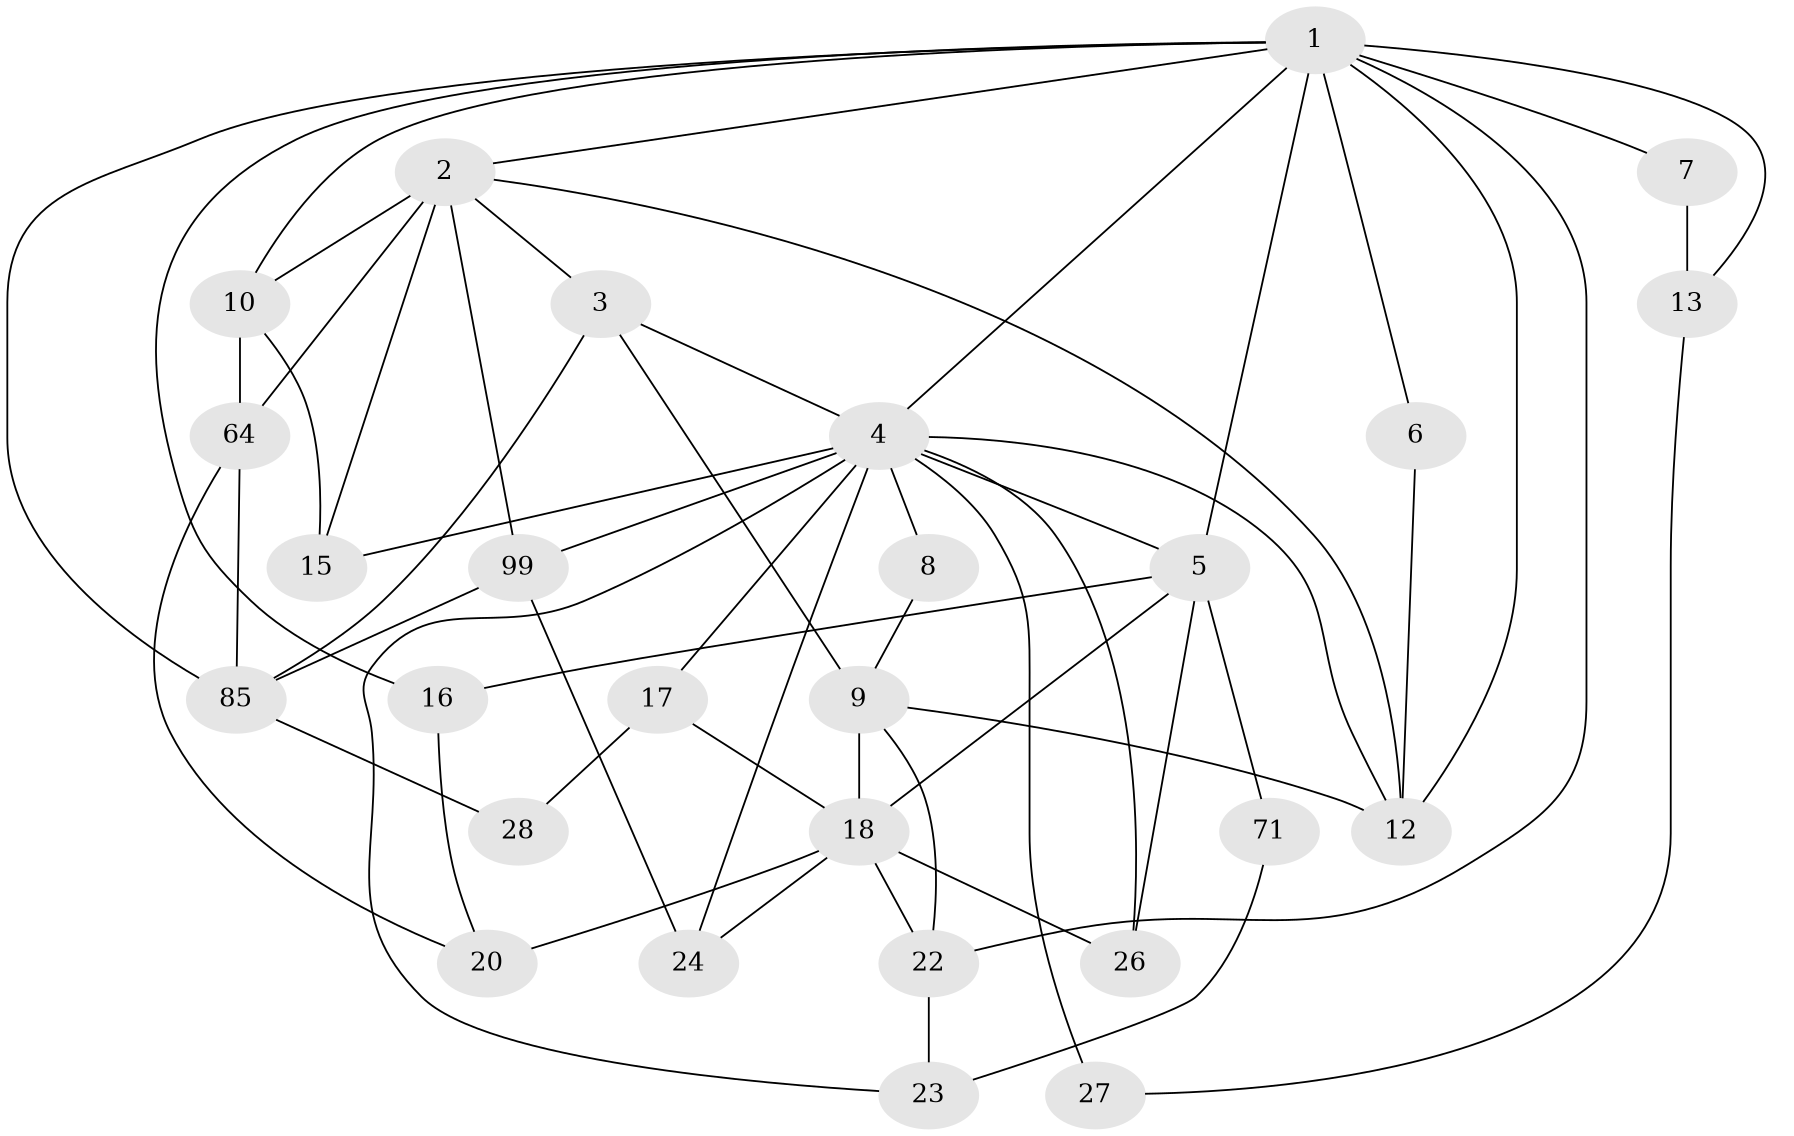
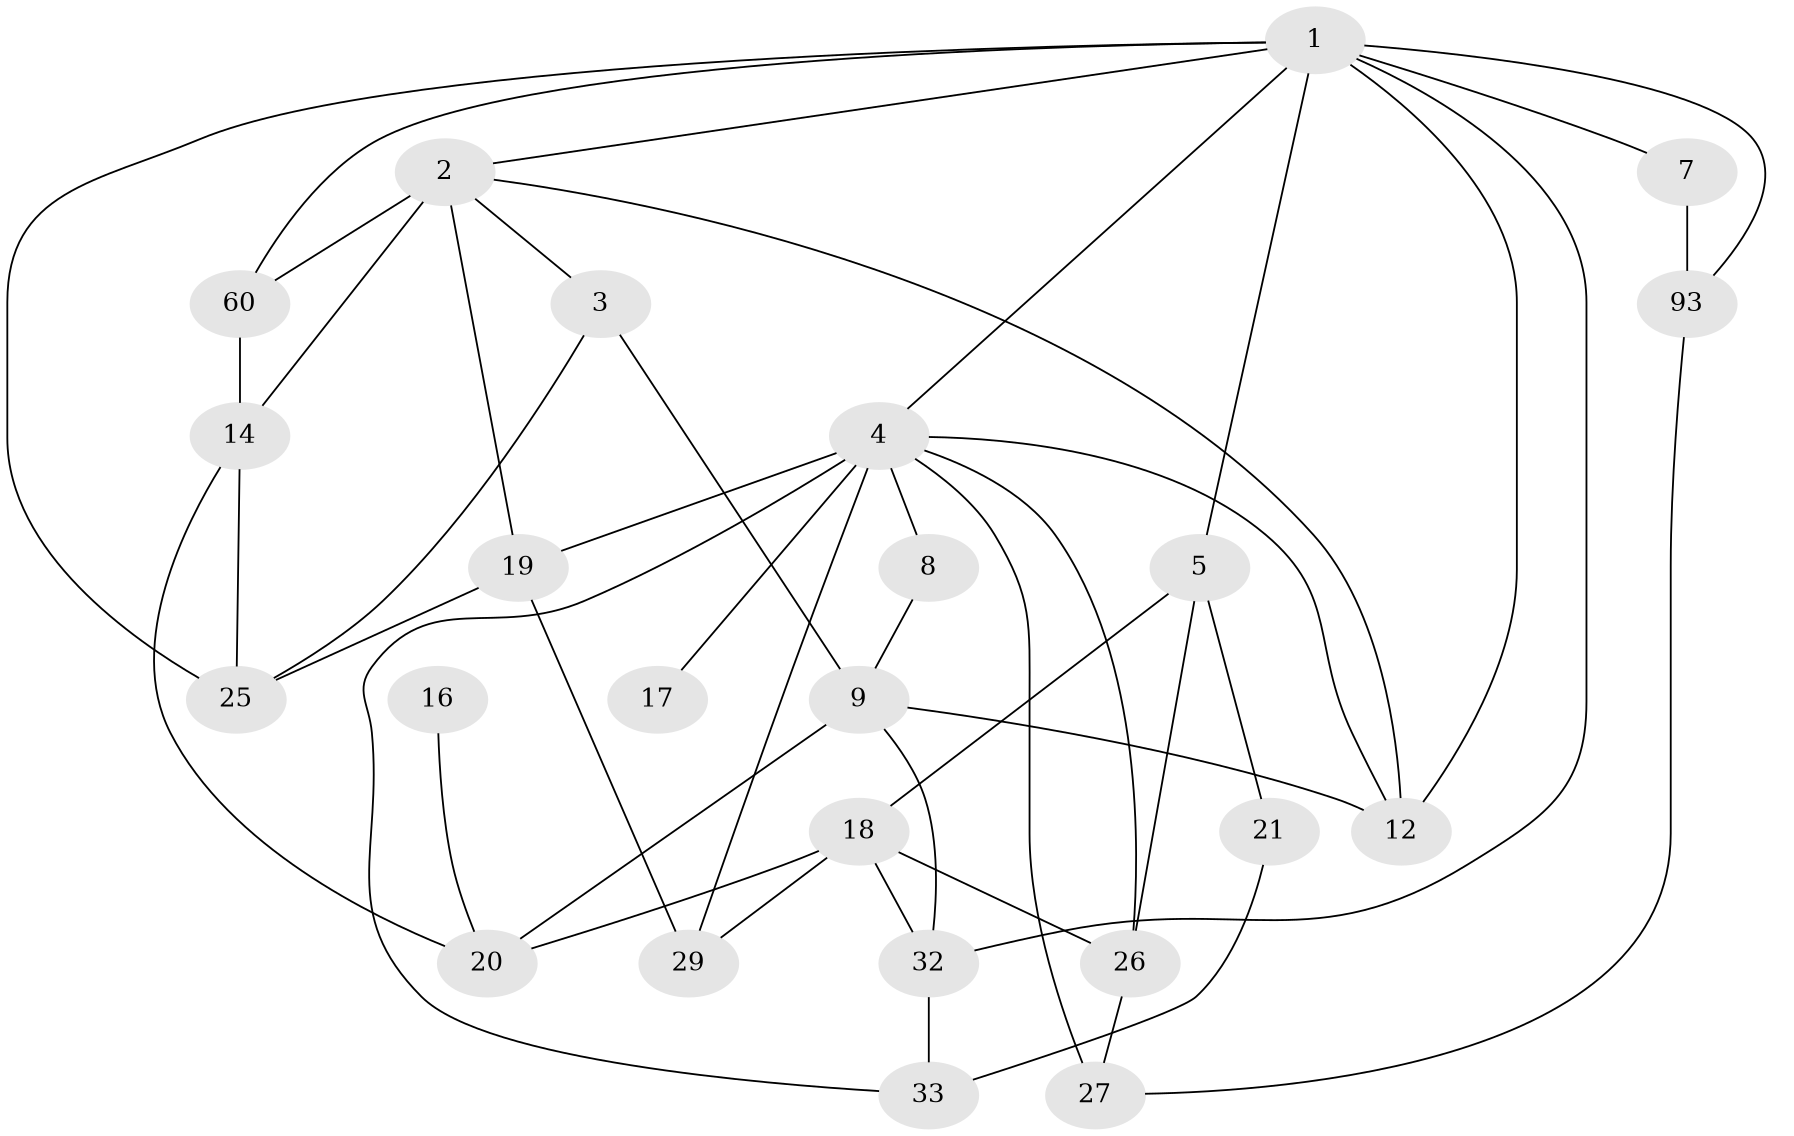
edge "1" -- "16": removed
node "10": label "10" -> "60"
node "13": label "13" -> "93"
edge "3" -- "4": removed
node "64": label "64" -> "14"
node "6": removed
edge "4" -- "5": removed
node "15": removed
node "99": label "99" -> "19"
edge "5" -- "16": removed
node "85": label "85" -> "25"
edge "9" -- "18": now "9" -- "20"
edge "17" -- "18": removed
node "28": removed
node "71": label "71" -> "21"
node "24": label "24" -> "29"
node "22": label "22" -> "32"
edge "26" -- "27": added
node "23": label "23" -> "33"
